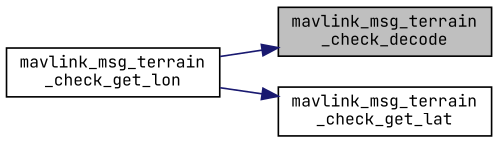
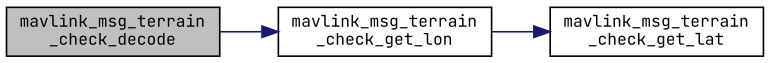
edge "mavlink_msg_terrain _check_get_lon" -> "mavlink_msg_terrain _check_decode": reversed
